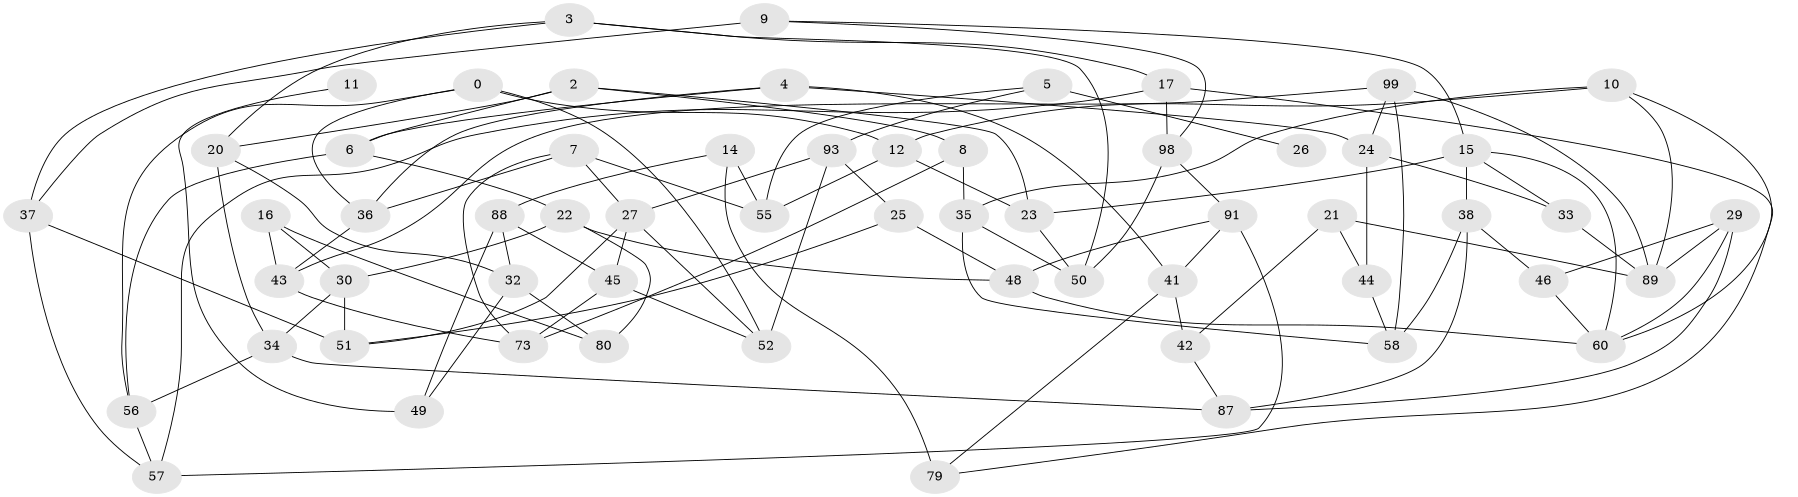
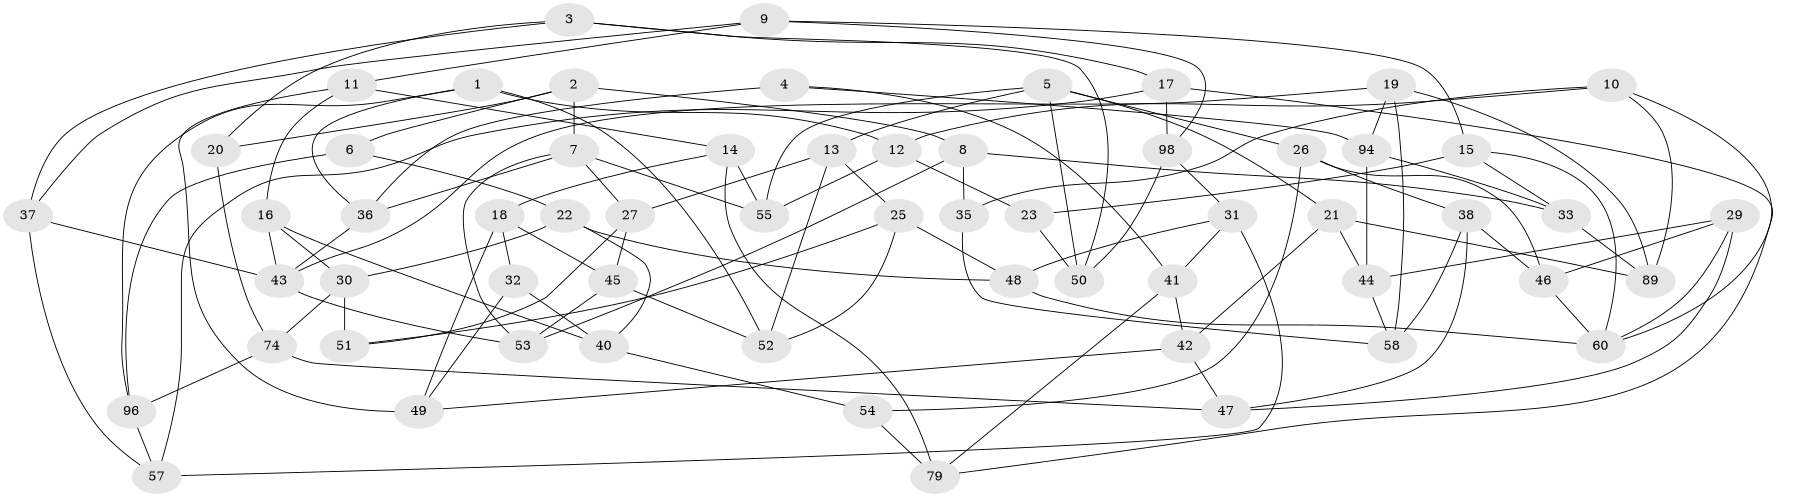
edge "9" -- "11": added
node "0": label "0" -> "1"
node "99": label "99" -> "19"
edge "11" -- "14": added
edge "4" -- "6": removed
edge "2" -- "23": now "2" -- "7"
edge "11" -- "16": added
edge "5" -- "21": added
node "93": label "93" -> "13"
node "24": label "24" -> "94"
edge "8" -- "33": added
edge "26" -- "46": added
edge "15" -- "38": now "26" -- "38"
node "88": label "88" -> "18"
node "91": label "91" -> "31"
edge "20" -- "32": removed
edge "35" -- "50": now "5" -- "50"
edge "29" -- "89": now "29" -- "44"
edge "37" -- "51": now "37" -- "43"
edge "27" -- "52": now "25" -- "52"
node "34": label "34" -> "74"
node "73": label "73" -> "53"
node "80": label "80" -> "40"
edge "42" -- "49": added
node "56": label "56" -> "96"
node "54": added
node "87": label "87" -> "47"
